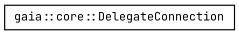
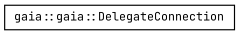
node "gaia::core::DelegateConnection": label "gaia::core::DelegateConnection" -> "gaia::gaia::DelegateConnection"
